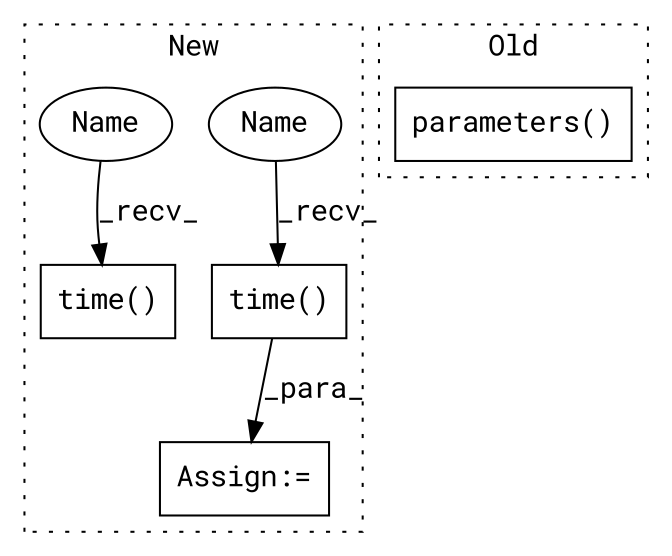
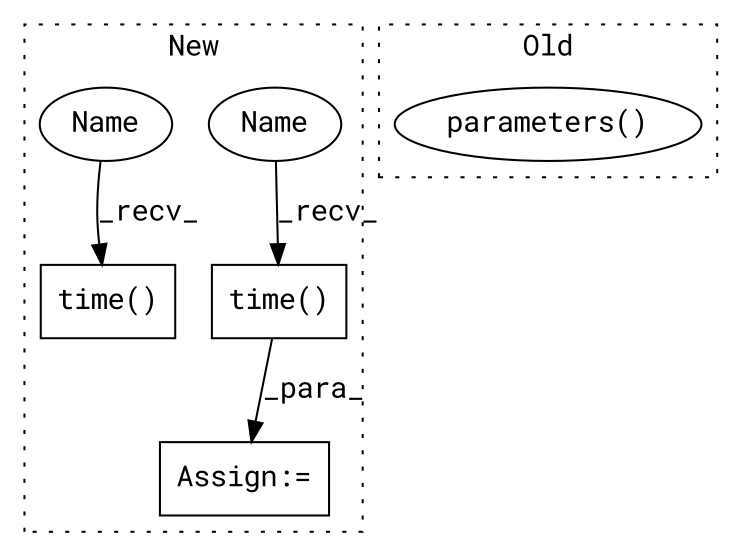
node "parameters()": shape box -> ellipse
